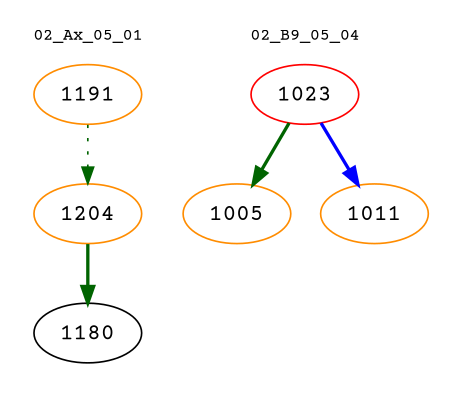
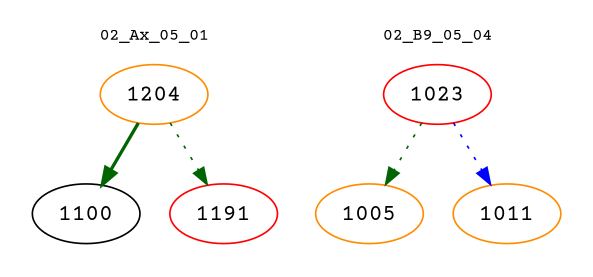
node "1191": color darkorange -> red
edge "1191" -> "1204": reversed
edge "1023" -> "1005": style bold -> dotted
edge "1023" -> "1011": style bold -> dotted
node "1180": label "1180" -> "1100"
